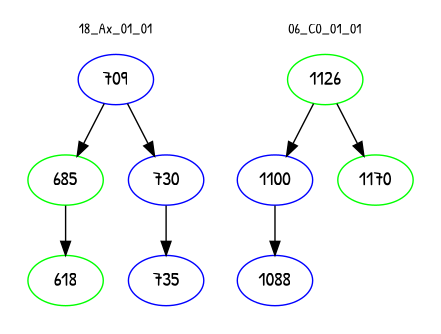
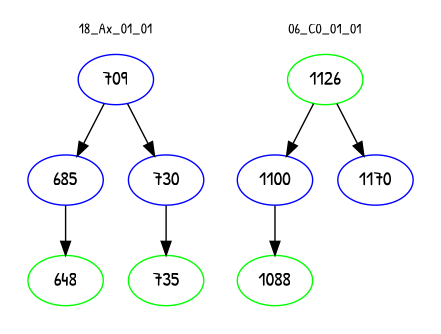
node "685": color green -> blue
node "1170": color green -> blue
node "618": label "618" -> "648"
node "735": color blue -> green
node "1088": color blue -> green
